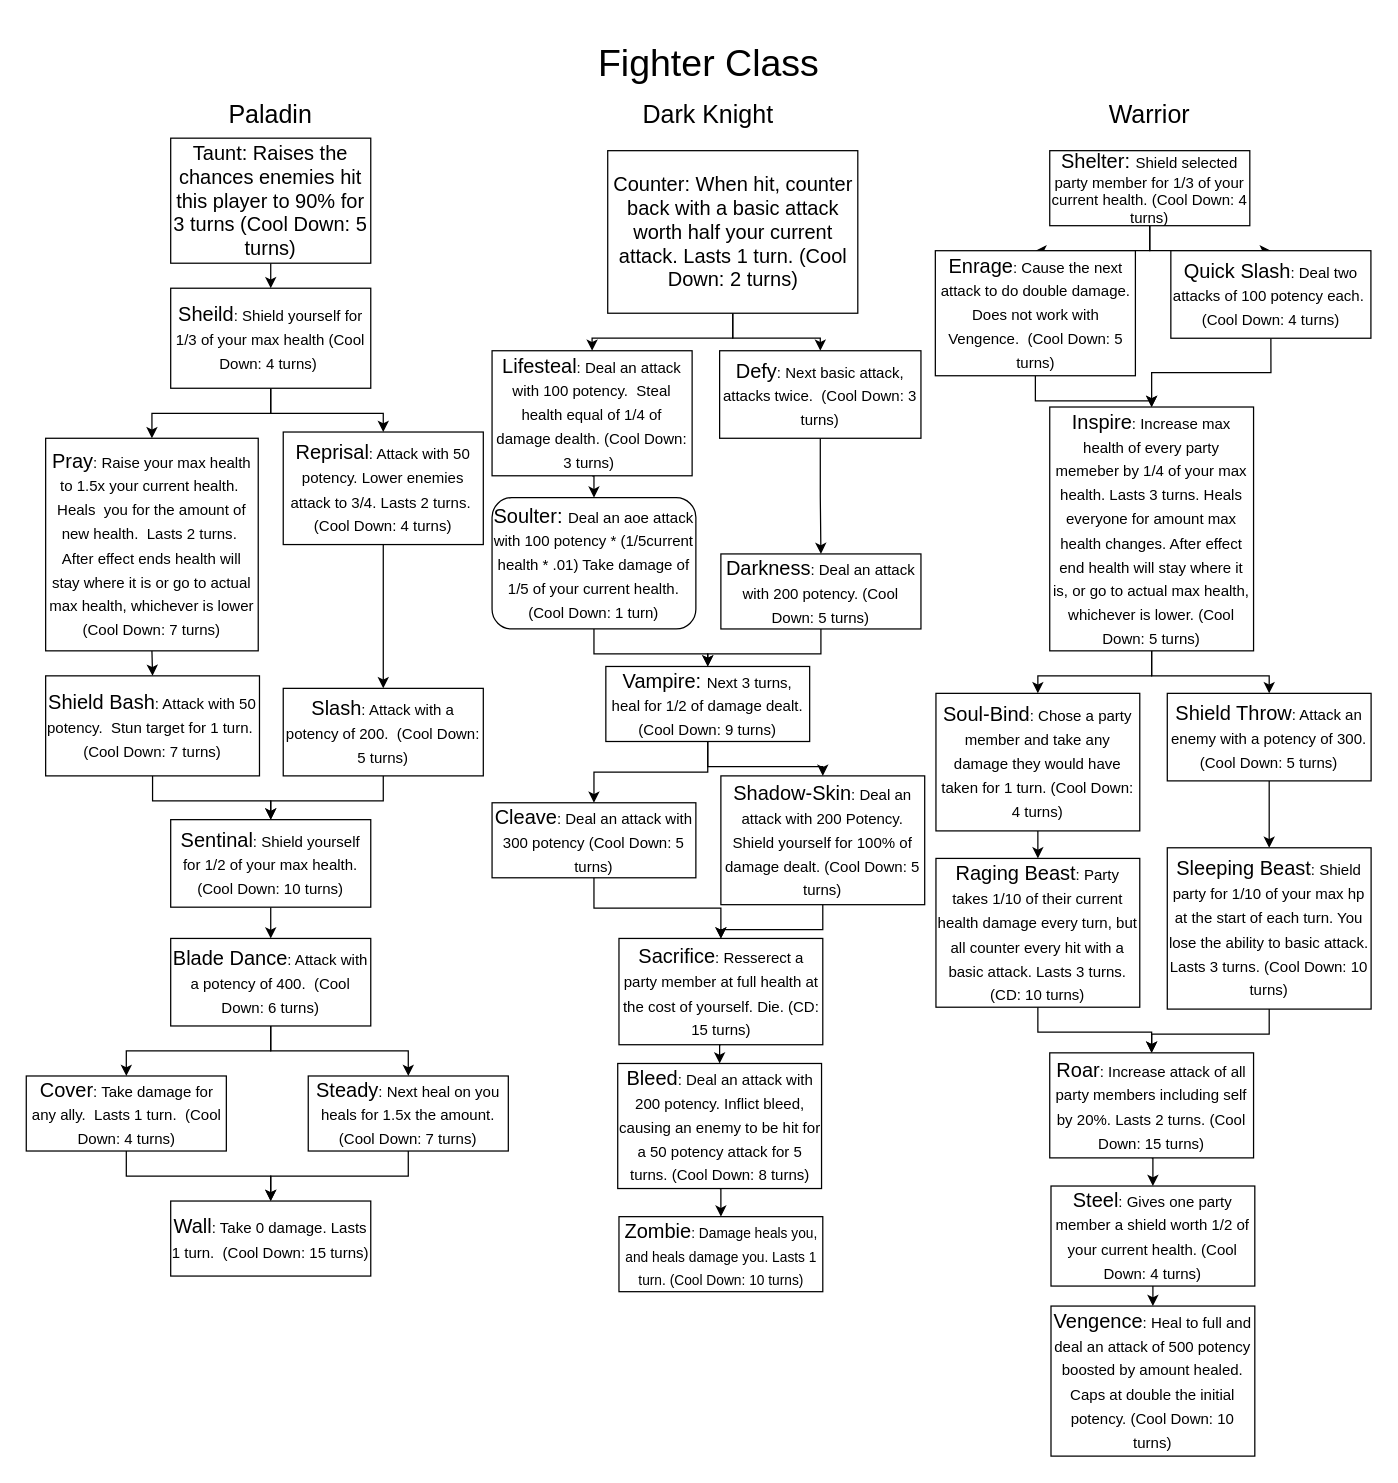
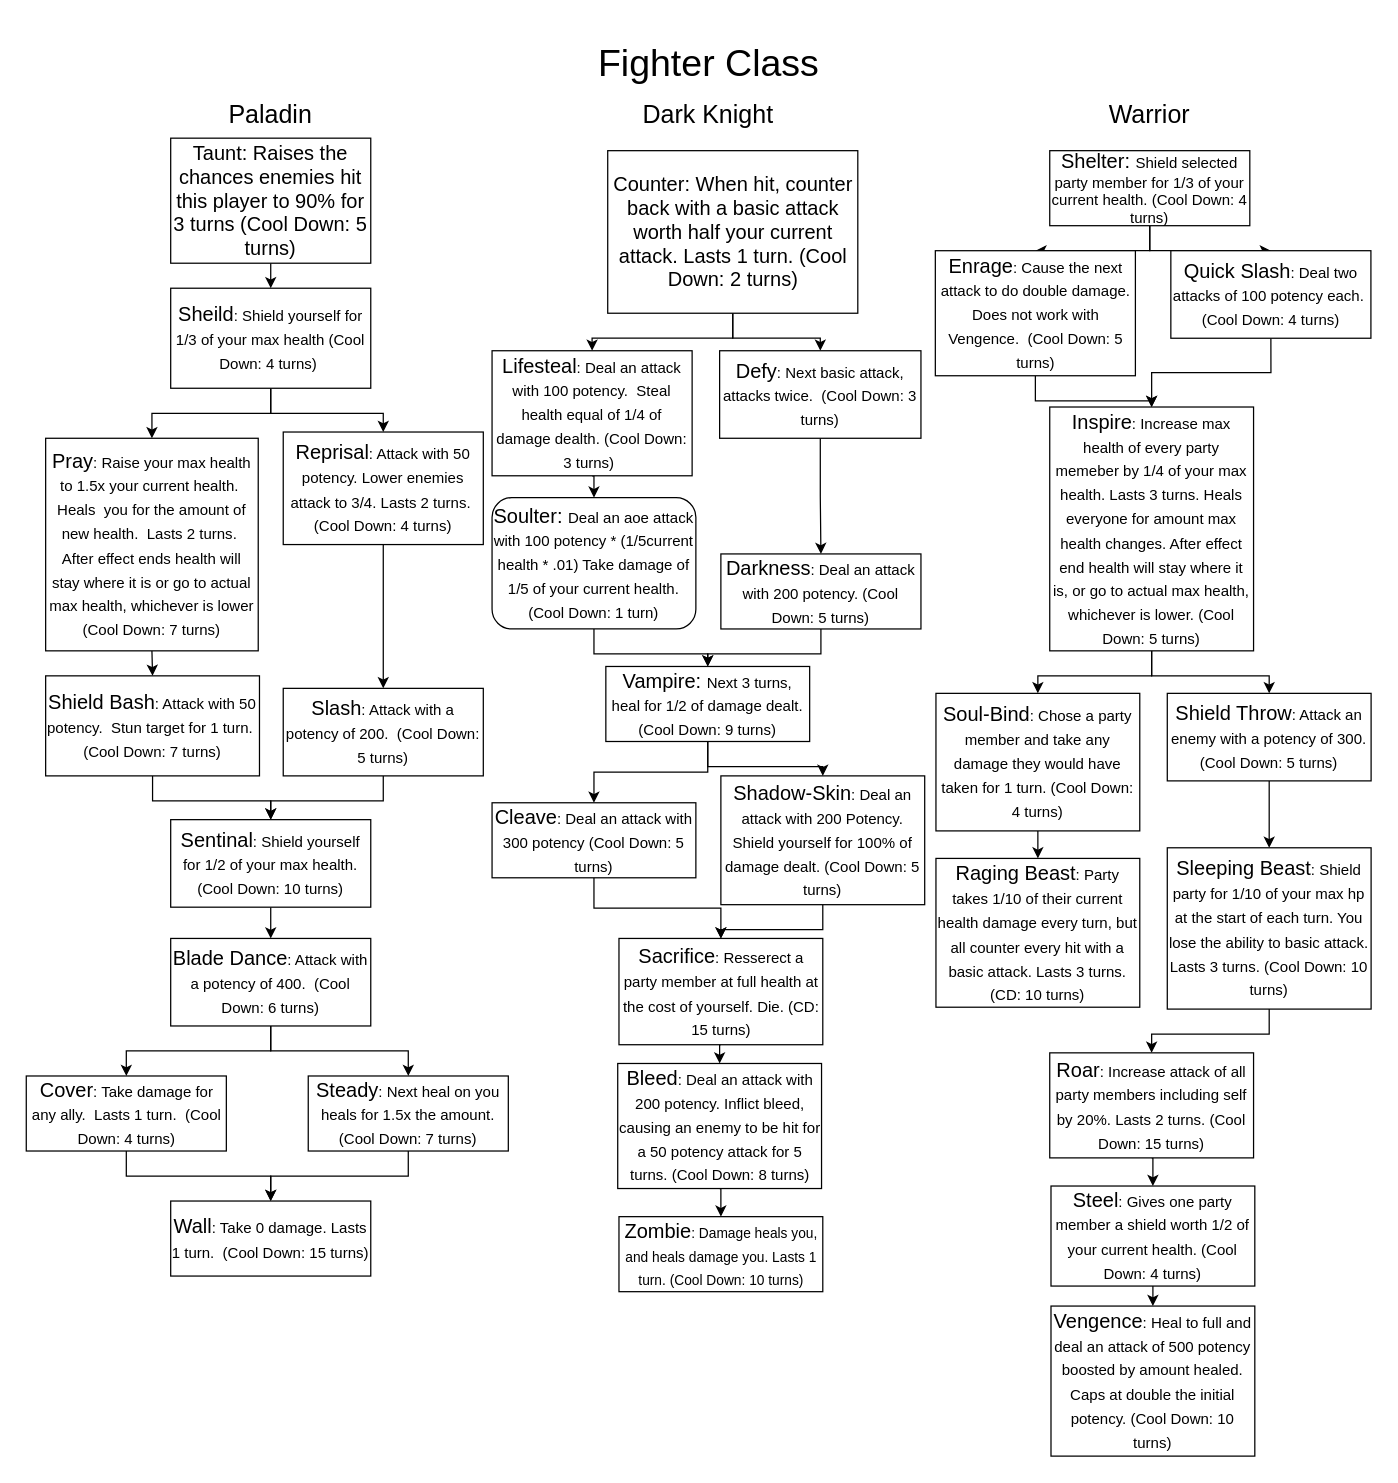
edge "Raging Beast: Party takes 1/10 of their current health damage every turn, but all counter every hit with a basic attack. Lasts 3 turns. (CD: 10 turns)" -> "Roar: Increase attack of all party members including self by 20%. Lasts 2 turns. (Cool Down: 15 turns)": removed
